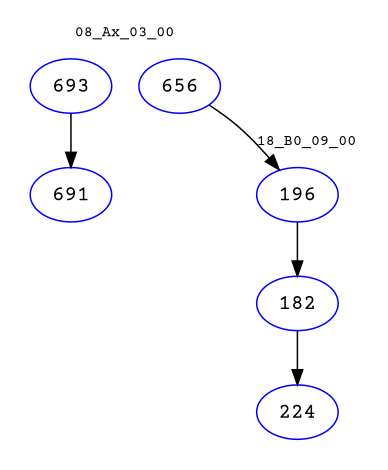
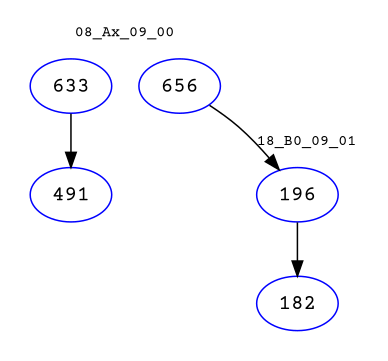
cluster "08_Ax_03_00": label "08_Ax_03_00" -> "08_Ax_09_00"
node "693": label "693" -> "633"
cluster "18_B0_09_00": label "18_B0_09_00" -> "18_B0_09_01"
node "691": label "691" -> "491"
node "224": removed
